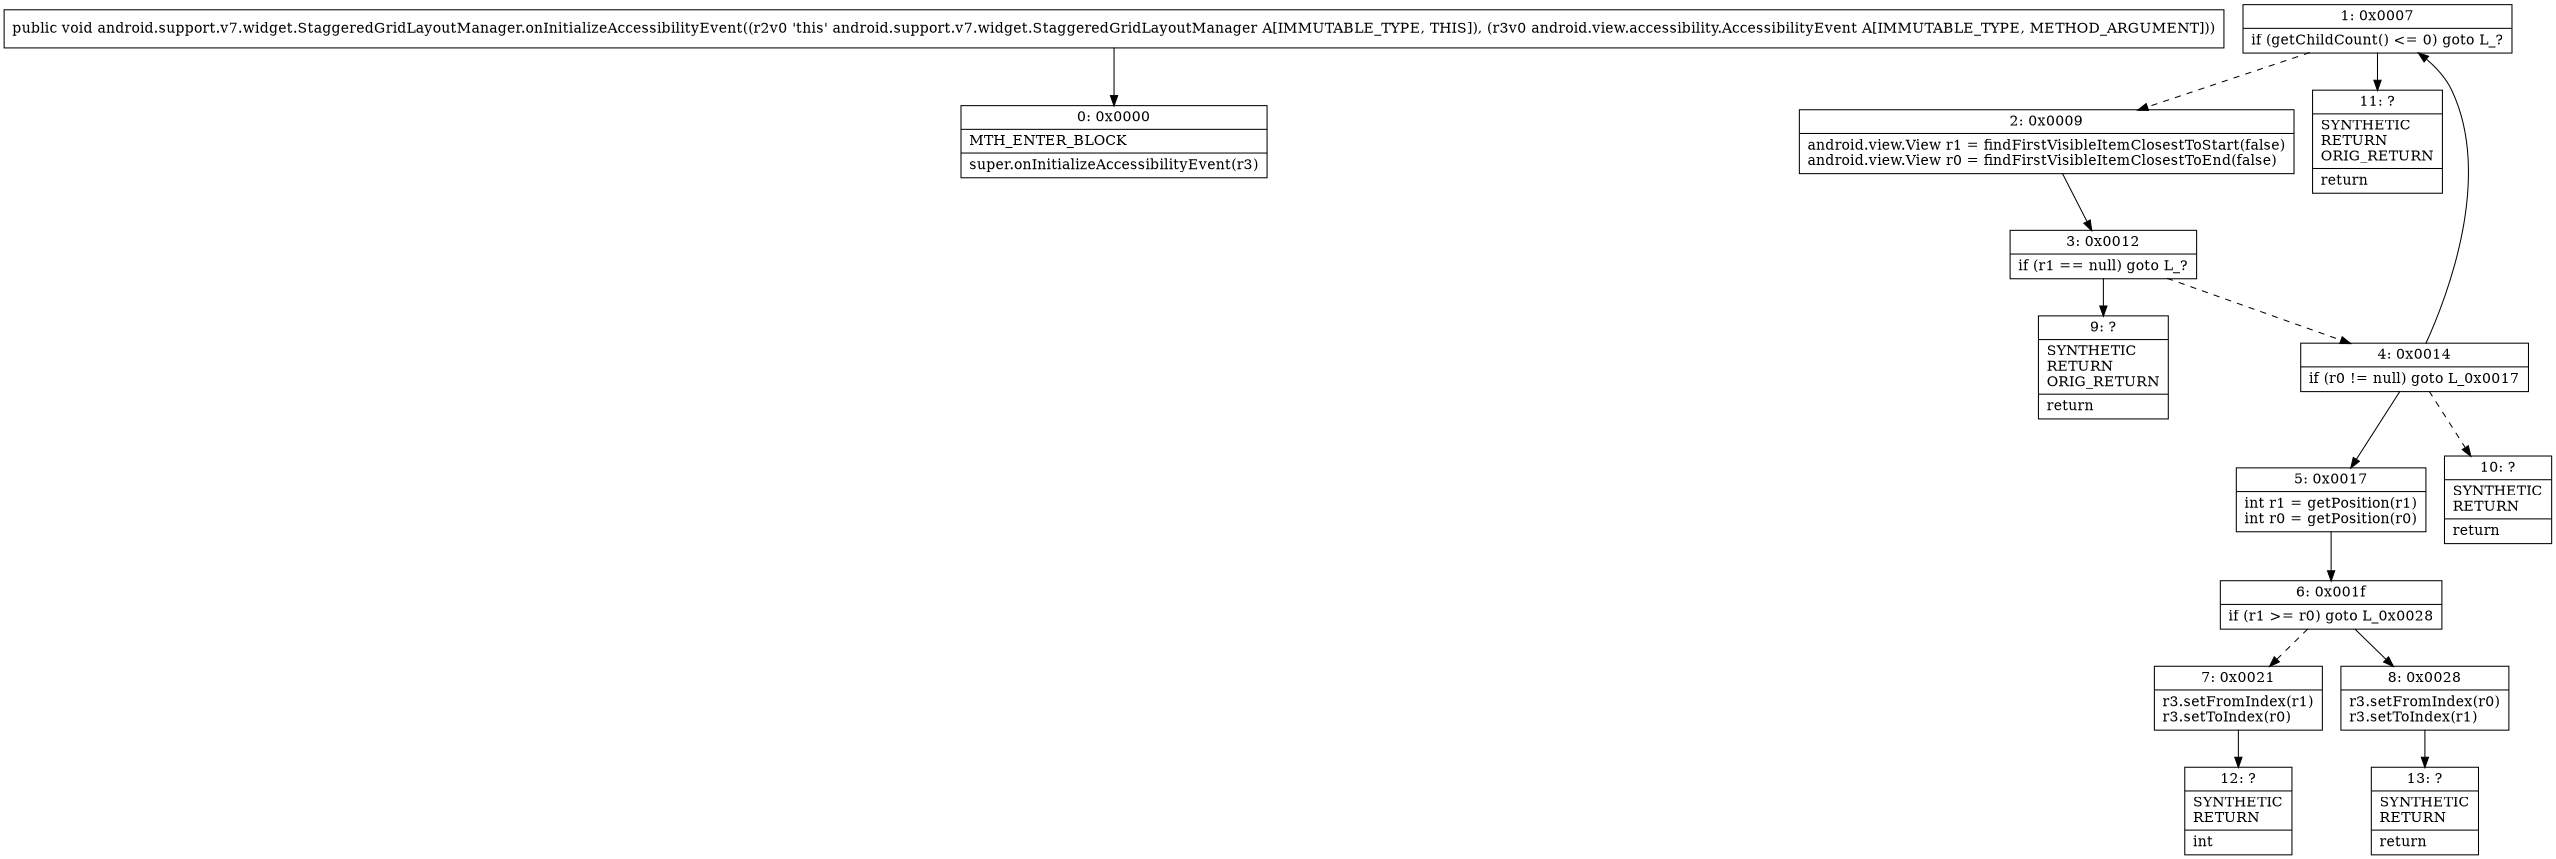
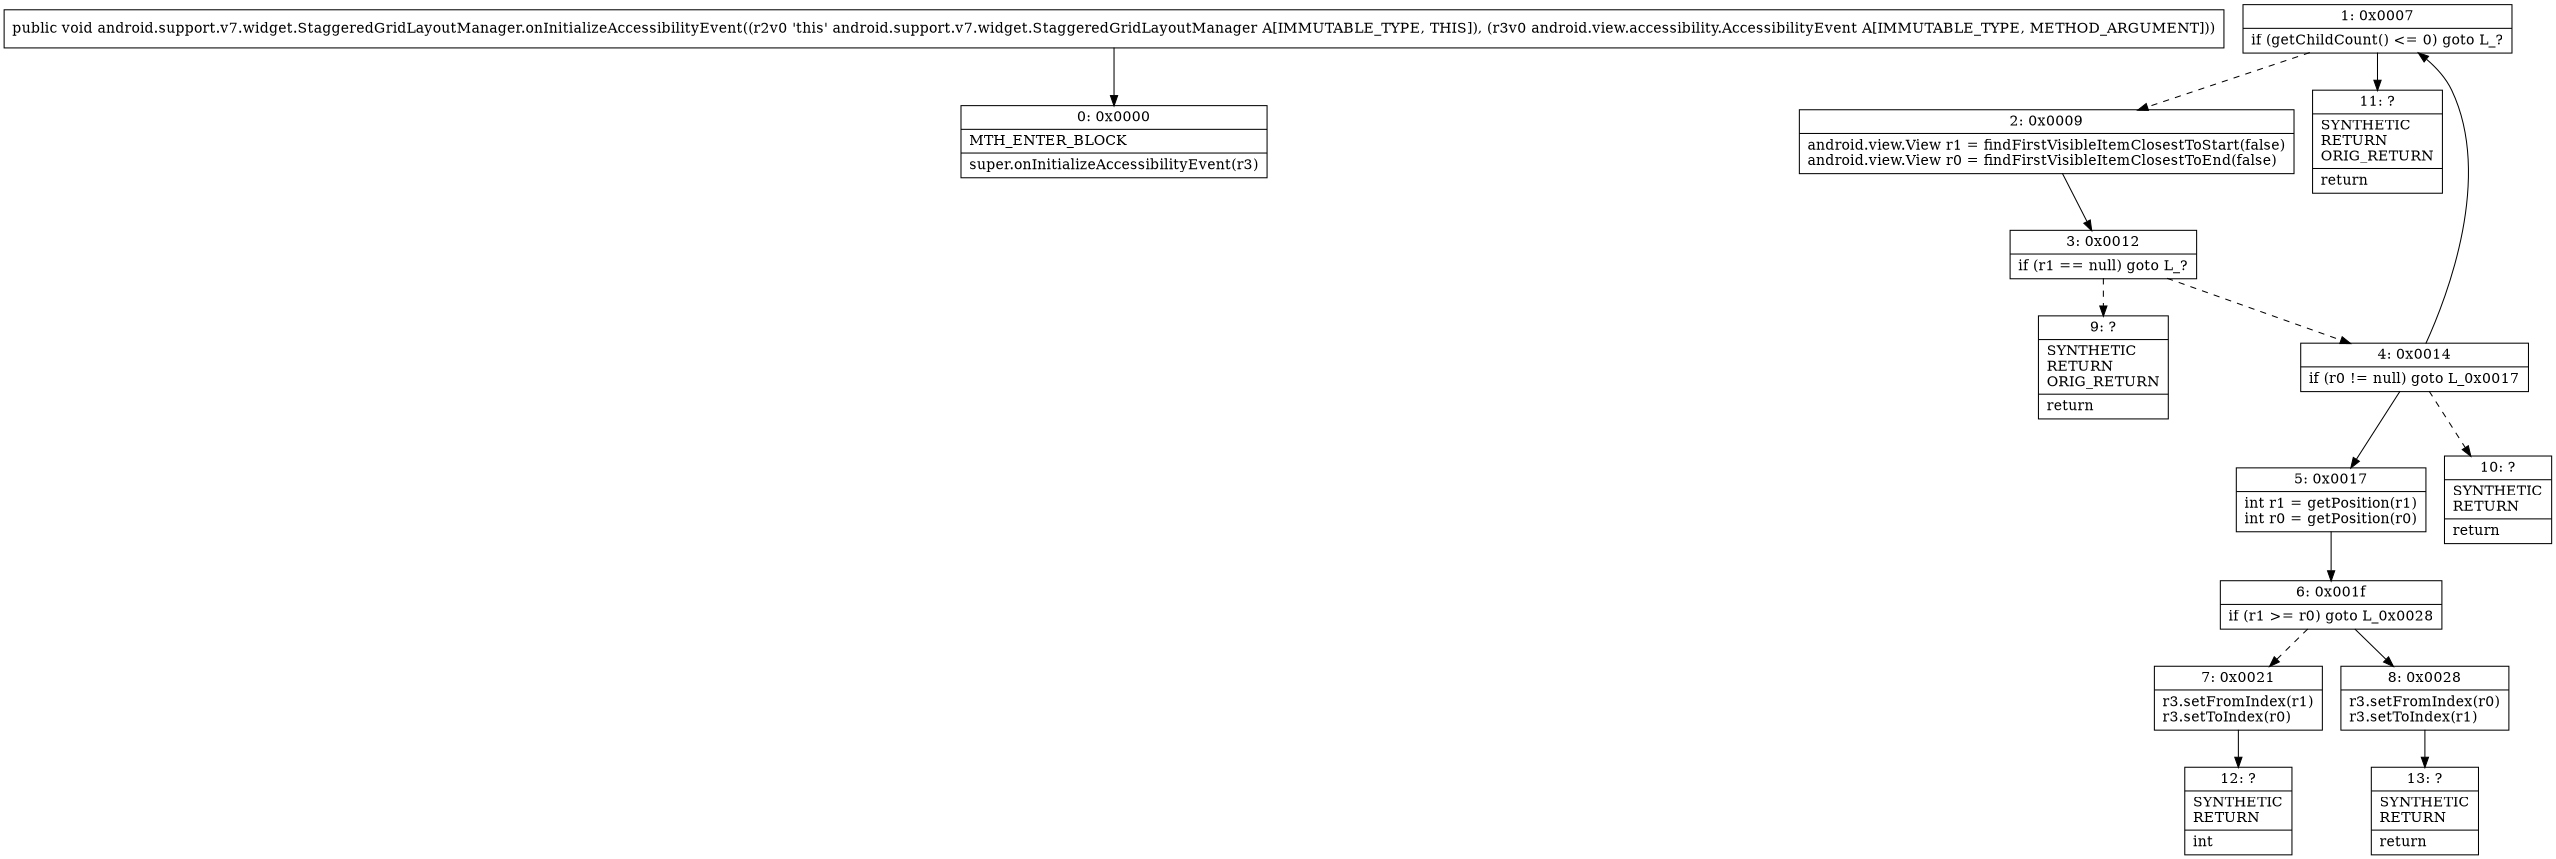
edge "3: 0x0012" -> "9: ?": style solid -> dashed
